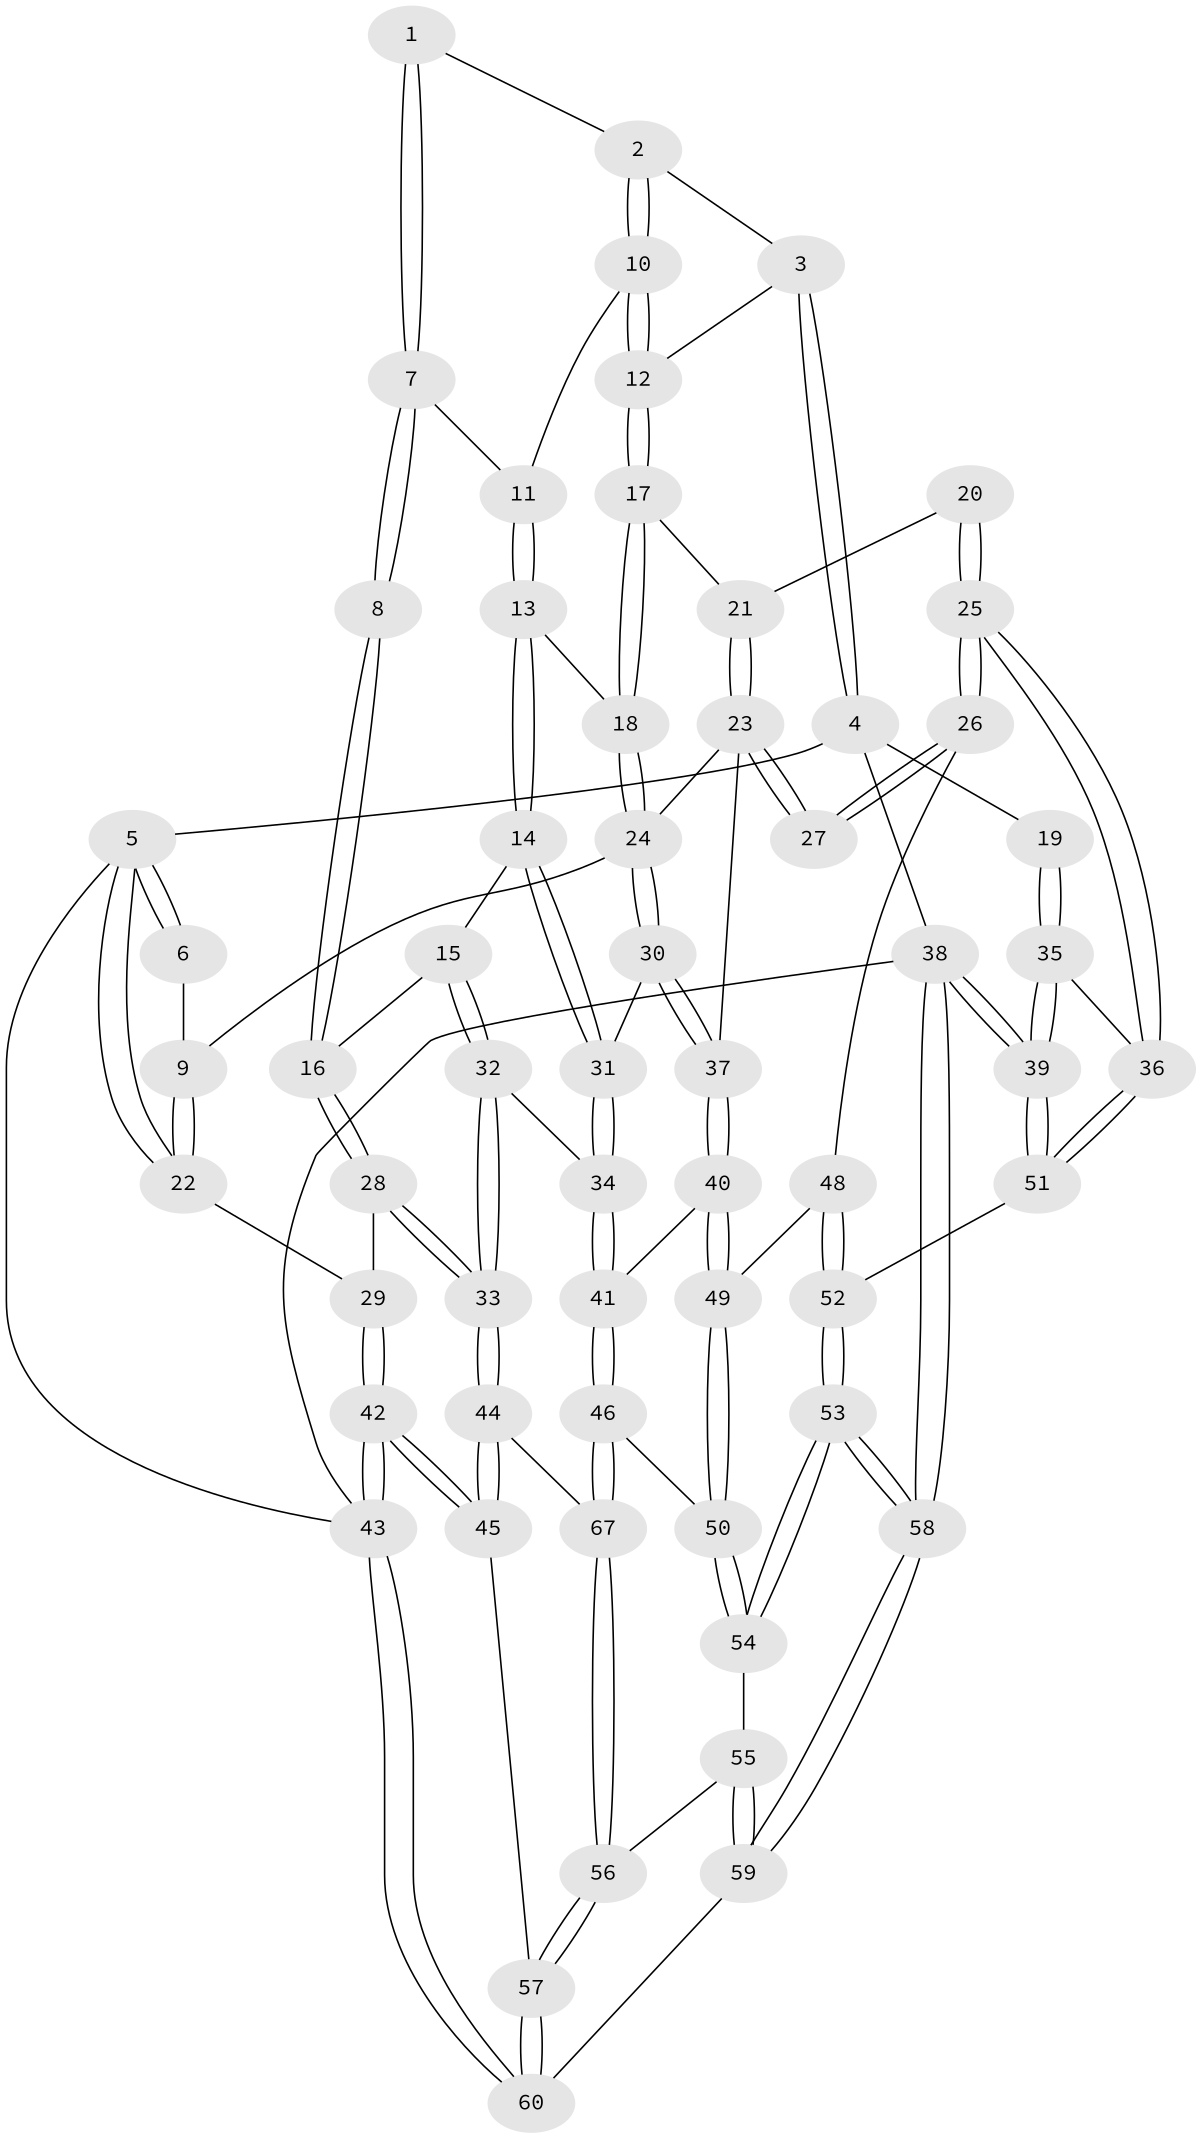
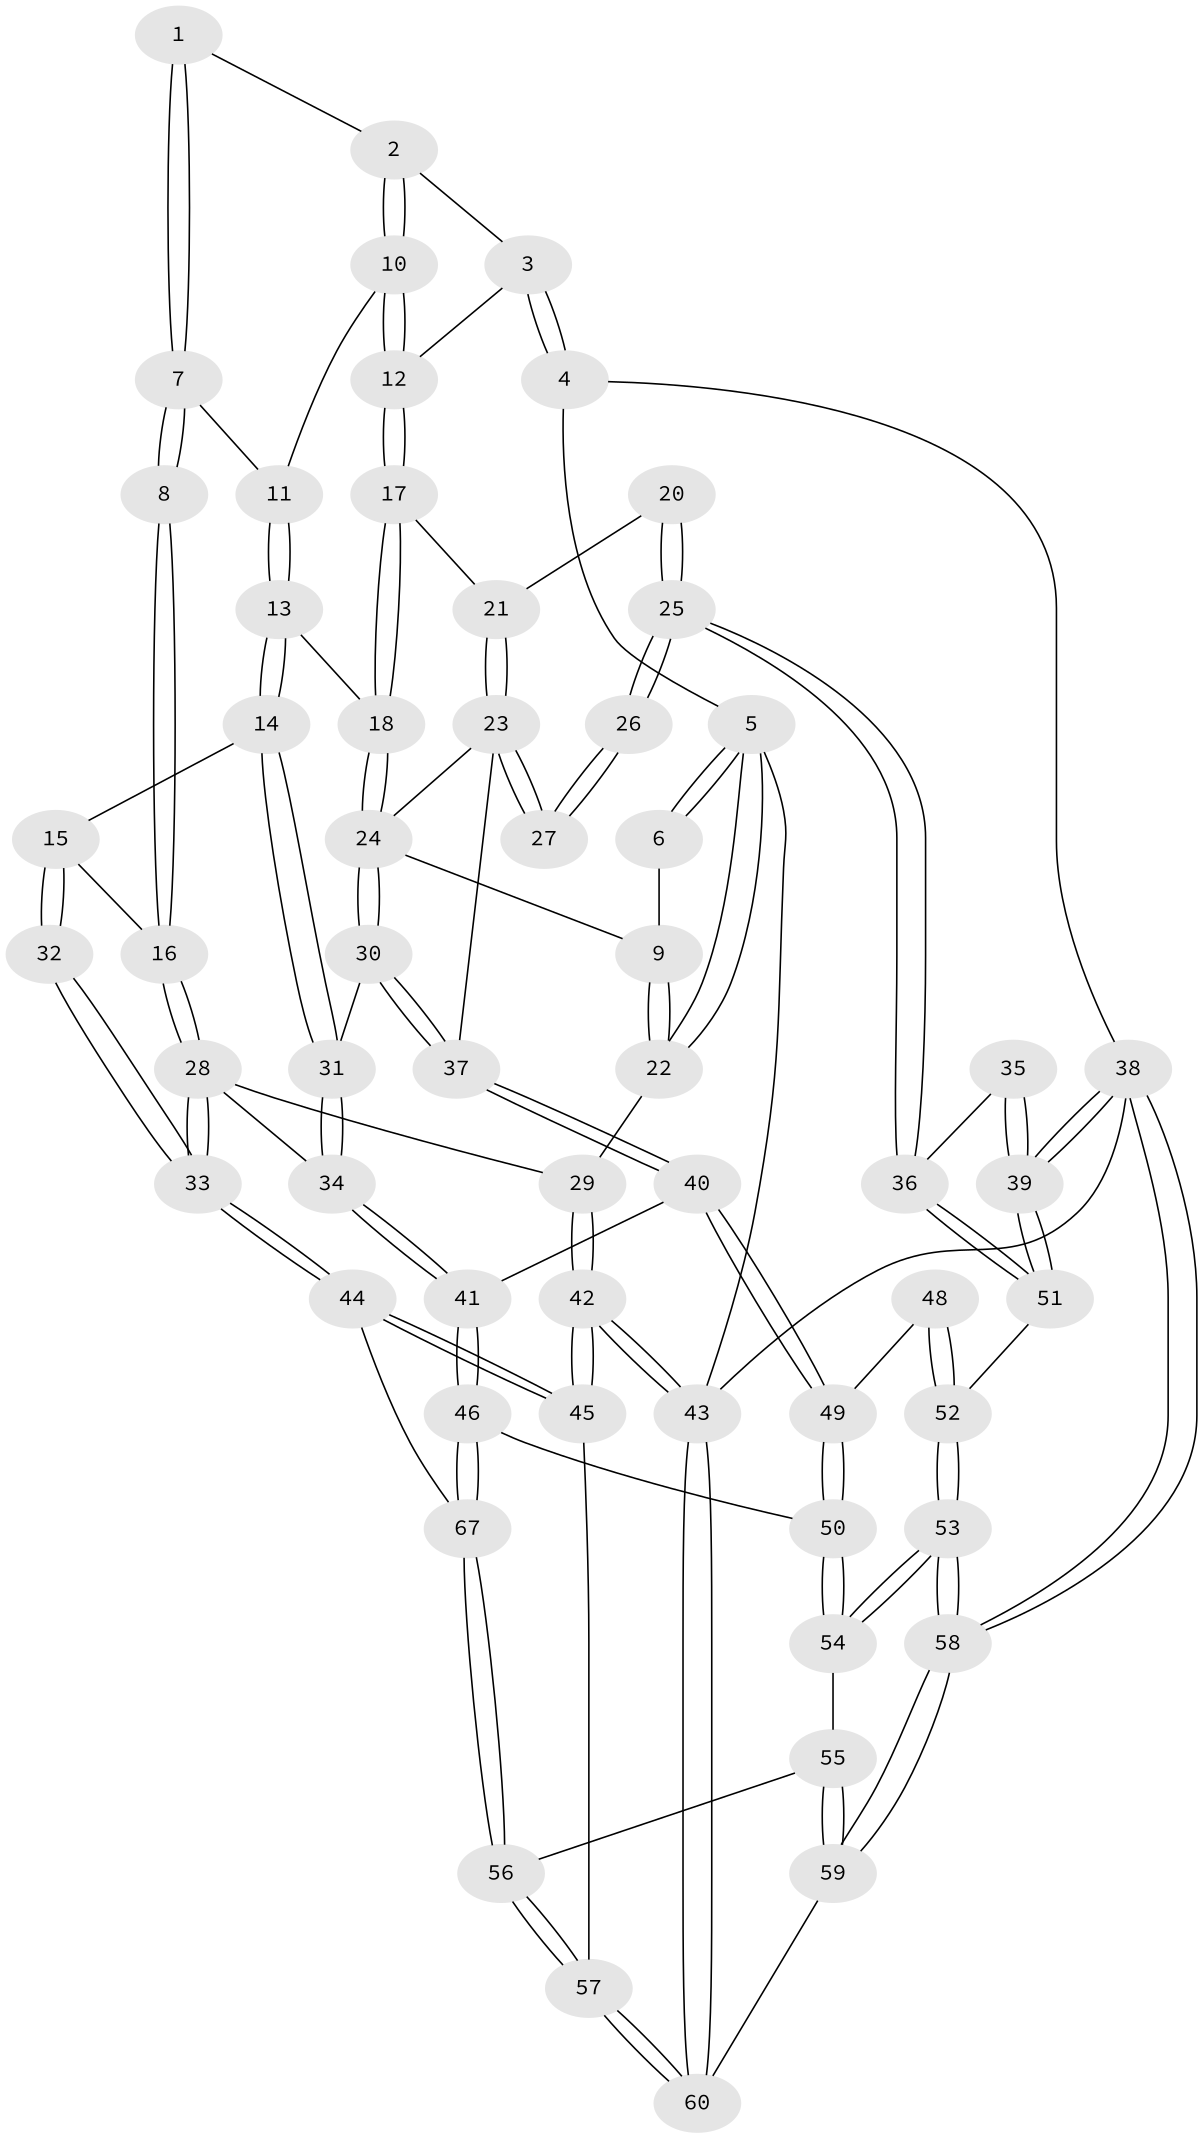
node "19": removed
edge "26" -- "48": removed
edge "32" -- "34": now "28" -- "34"
